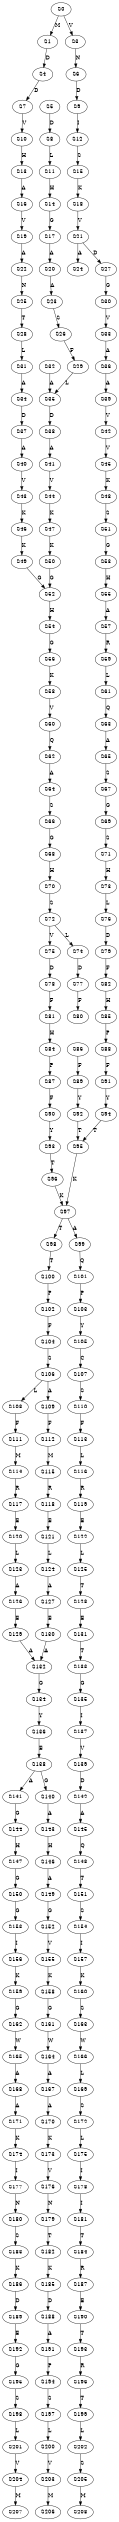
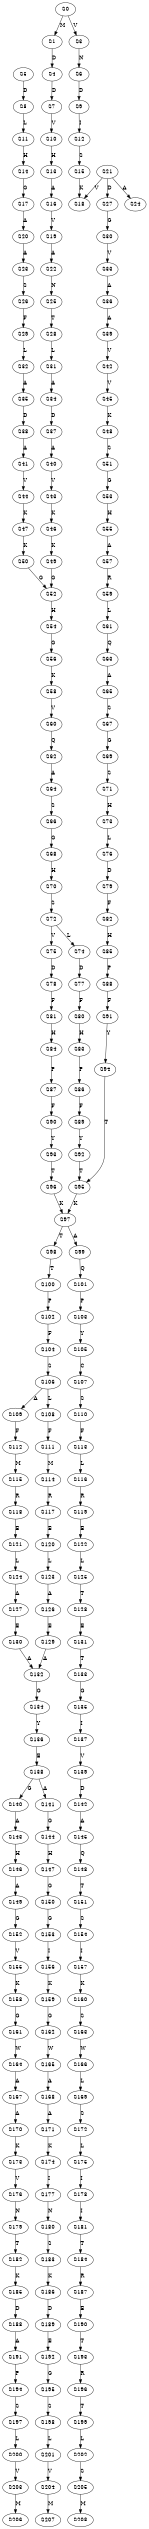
edge "S18" -> "S21": reversed
edge "S29" -> "S35": now "S29" -> "S32"
node "S83": added
